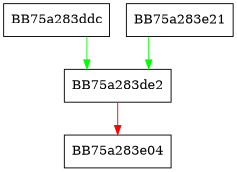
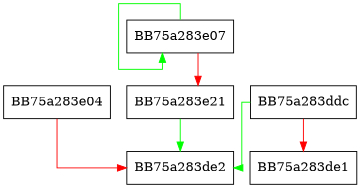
node "BB75a283e07": added
edge "BB75a283de2" -> "BB75a283e04": reversed
node "BB75a283de1": added
